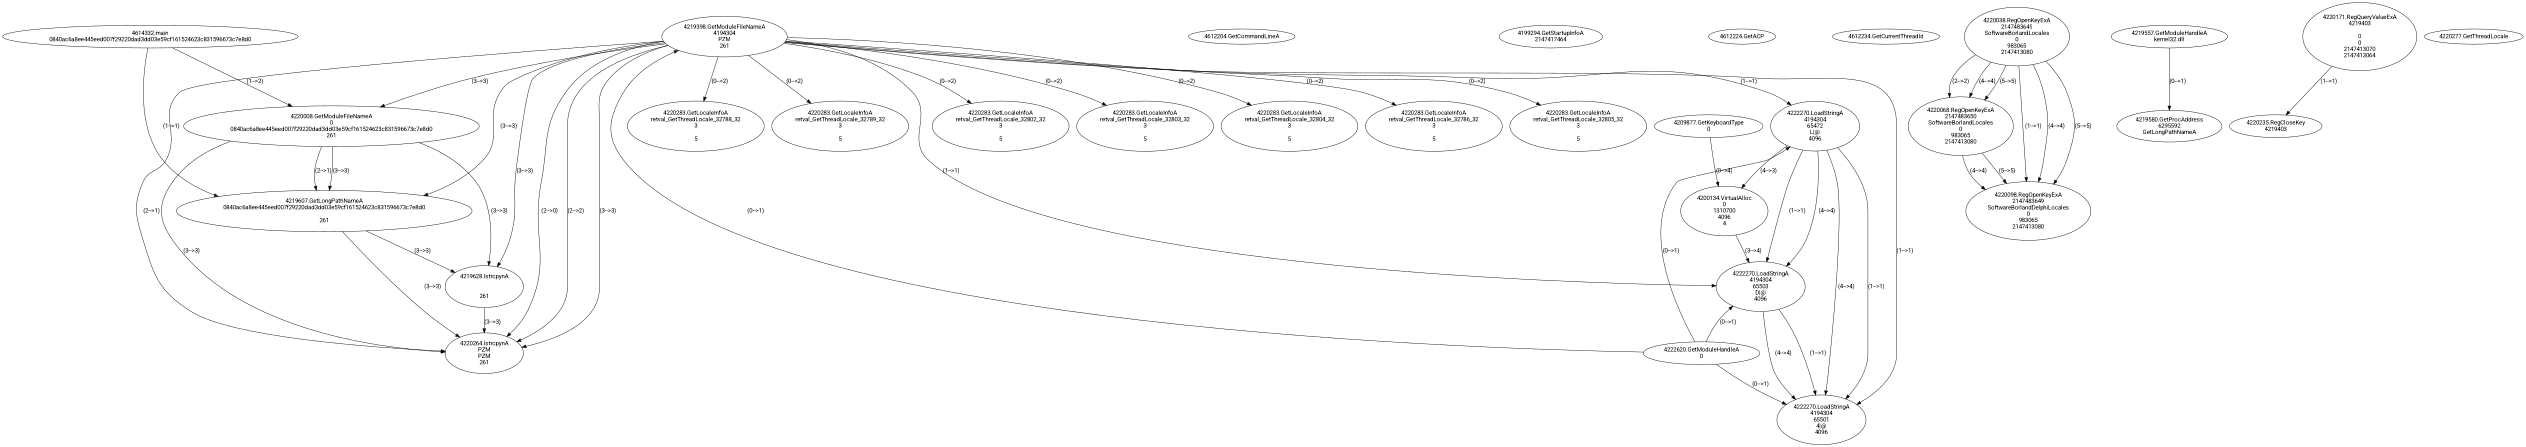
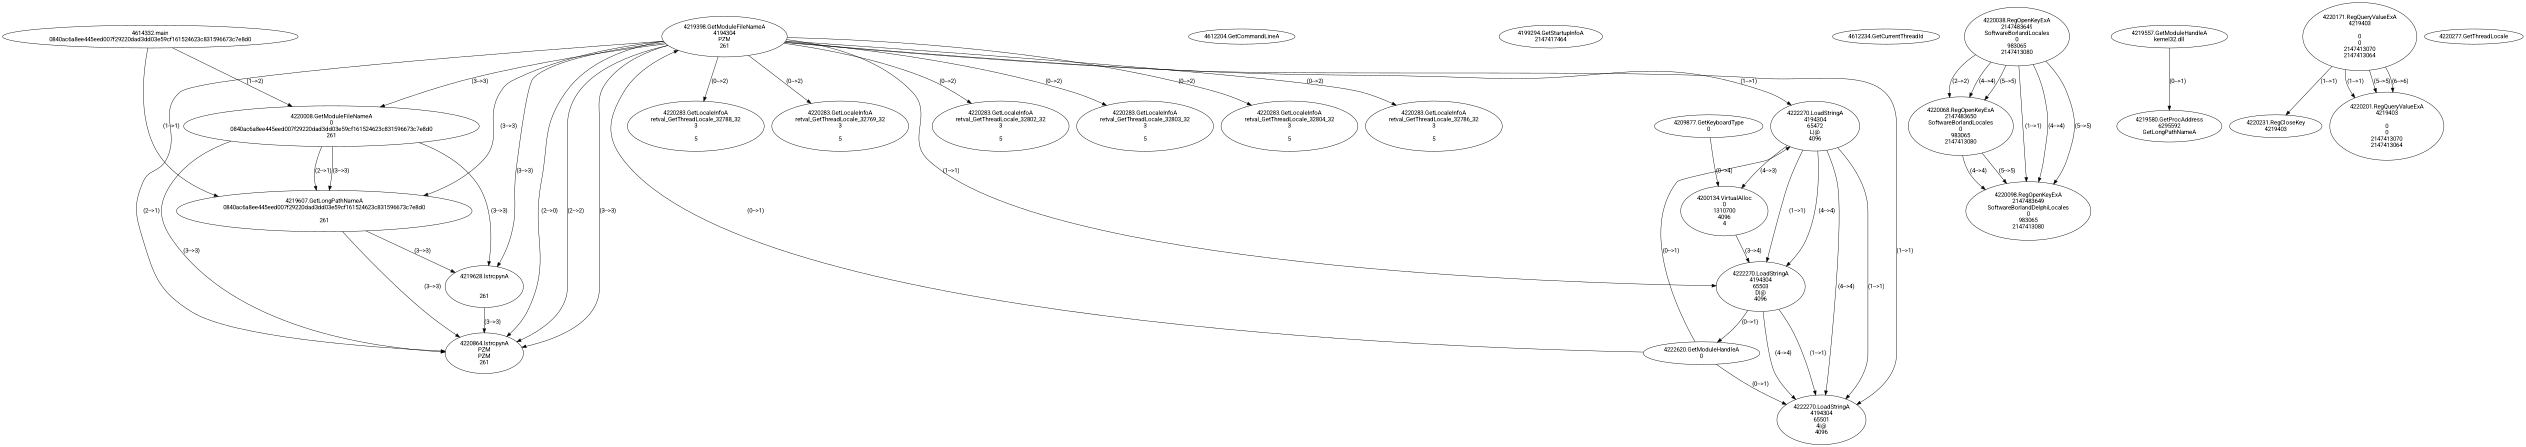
node "4612224.GetACP": removed
node "4220283.GetLocaleInfoA retval_GetThreadLocale_32789_32 3 5": label "4220283.GetLocaleInfoA retval_GetThreadLocale_32789_32 3 5" -> "4220283.GetLocaleInfoA retval_GetThreadLocale_32769_32 3 5"
node "4220283.GetLocaleInfoA retval_GetThreadLocale_32805_32 3 5": removed
node "4220235.RegCloseKey 4219403": label "4220235.RegCloseKey 4219403" -> "4220231.RegCloseKey 4219403"
node "4220201.RegQueryValueExA 4219403 0 0 2147413070 2147413064": added
edge "4222620.GetModuleHandleA 0" -> "4222270.LoadStringA 4194304 65503 D|@ 4096": reversed
node "4220264.lstrcpynA PZM PZM 261": label "4220264.lstrcpynA PZM PZM 261" -> "4220864.lstrcpynA PZM PZM 261"
